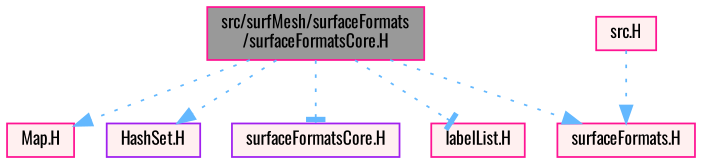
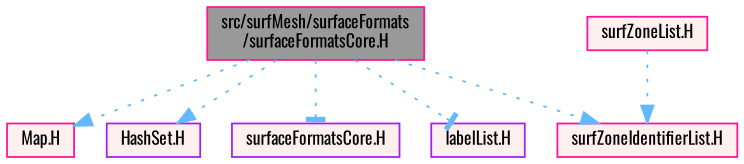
node "src.H": label "src.H" -> "surfZoneList.H"
node "labelList.H": color deeppink -> purple
node "surfaceFormats.H": label "surfaceFormats.H" -> "surfZoneIdentifierList.H"
